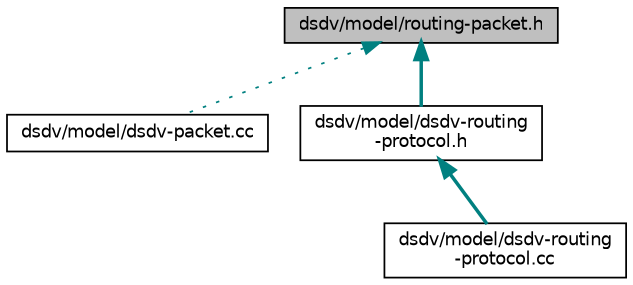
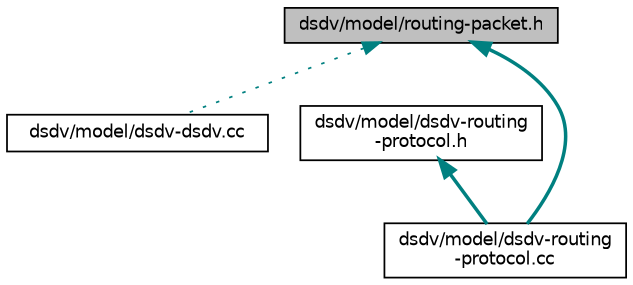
edge "dsdv/model/dsdv-routing -protocol.h" -> "dsdv/model/routing-packet.h": now "dsdv/model/dsdv-routing -protocol.cc" -> "dsdv/model/routing-packet.h"
node "dsdv/model/dsdv-packet.cc": label "dsdv/model/dsdv-packet.cc" -> "dsdv/model/dsdv-dsdv.cc"
